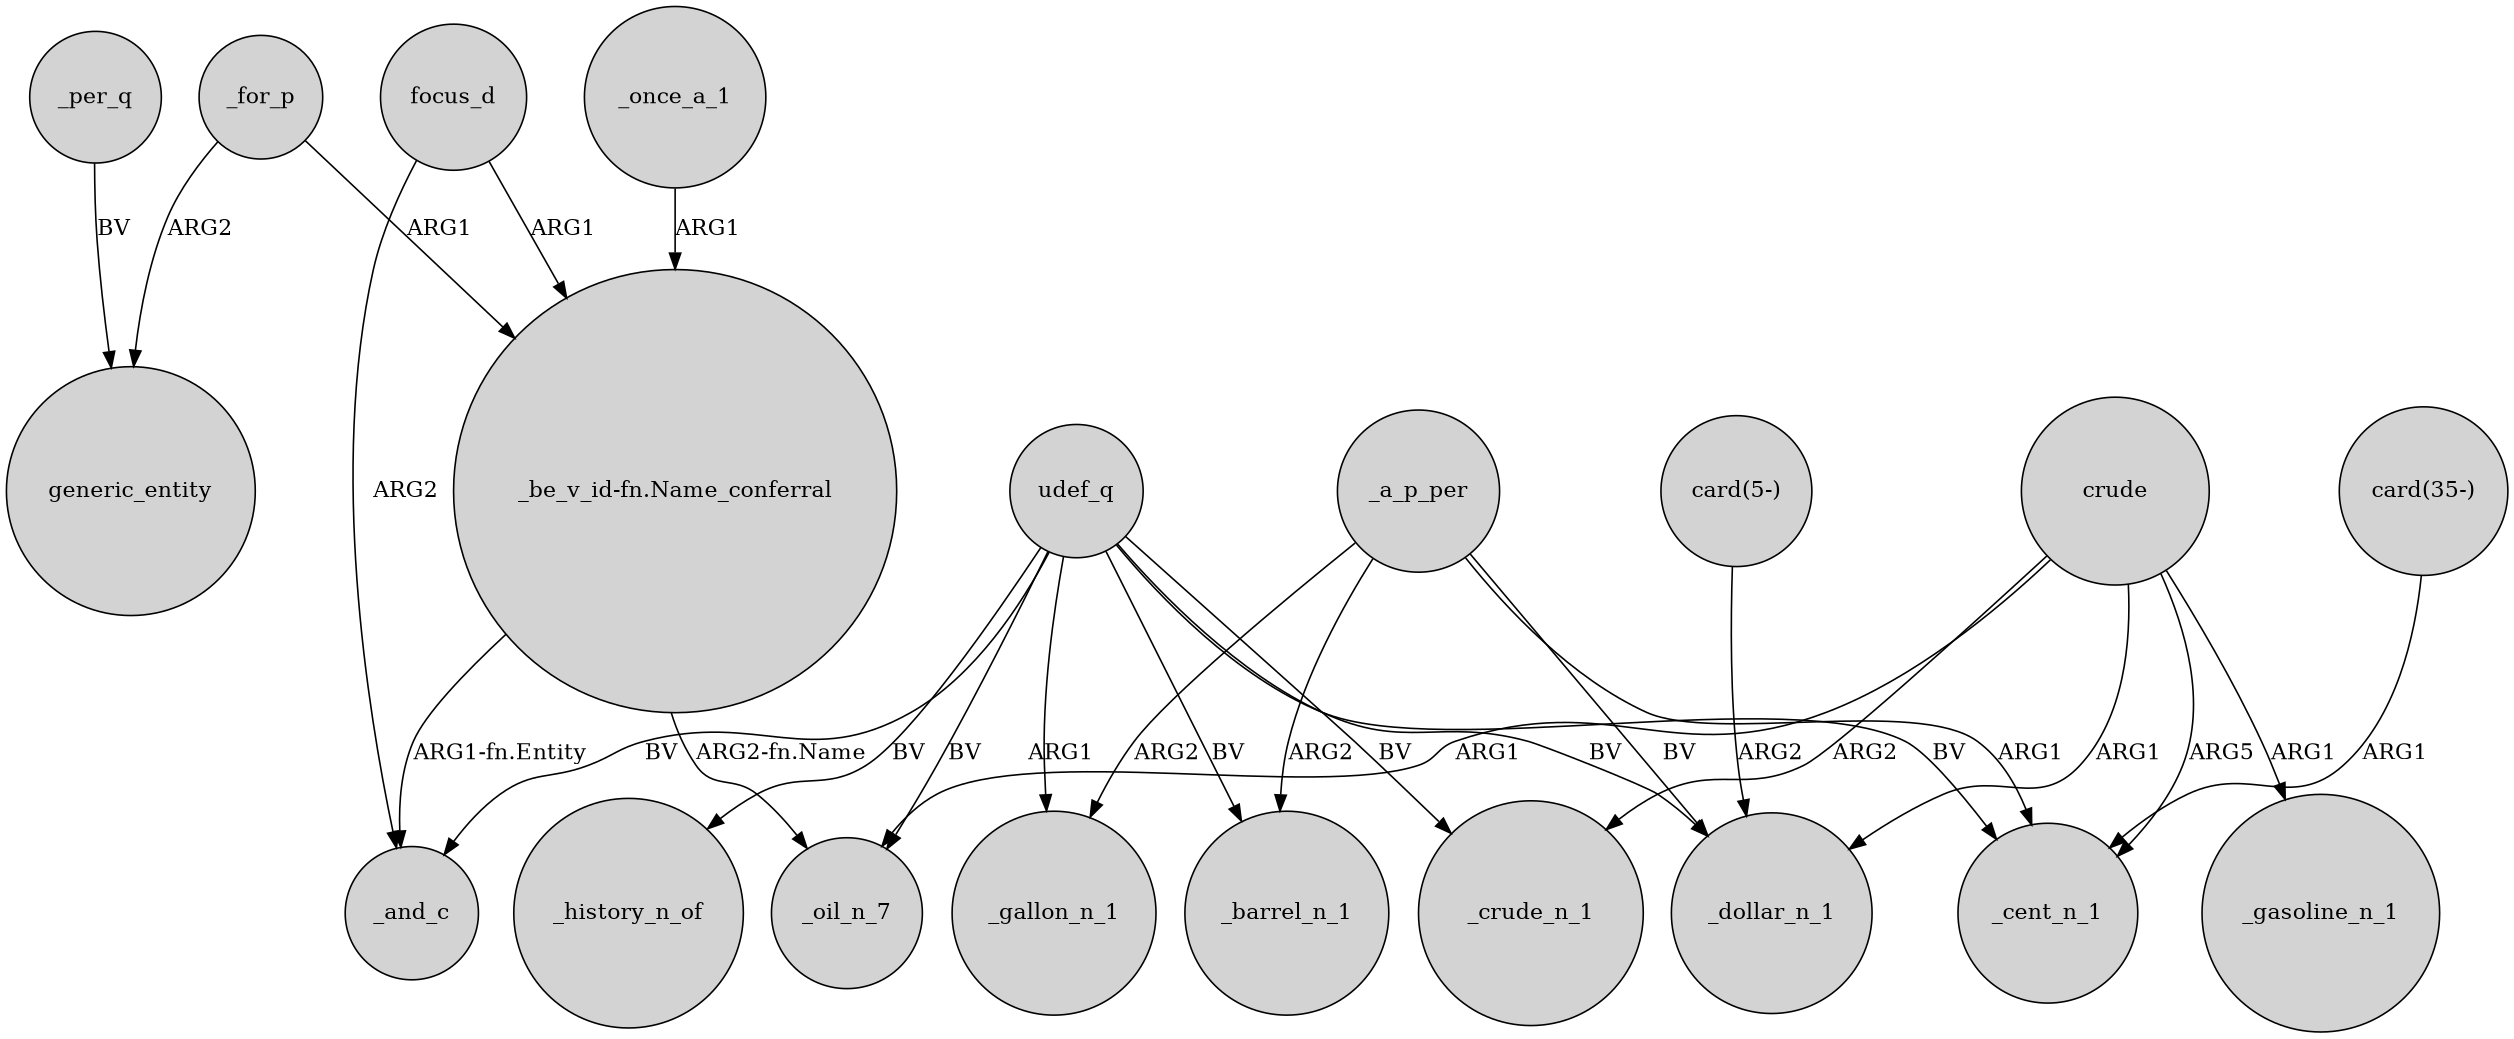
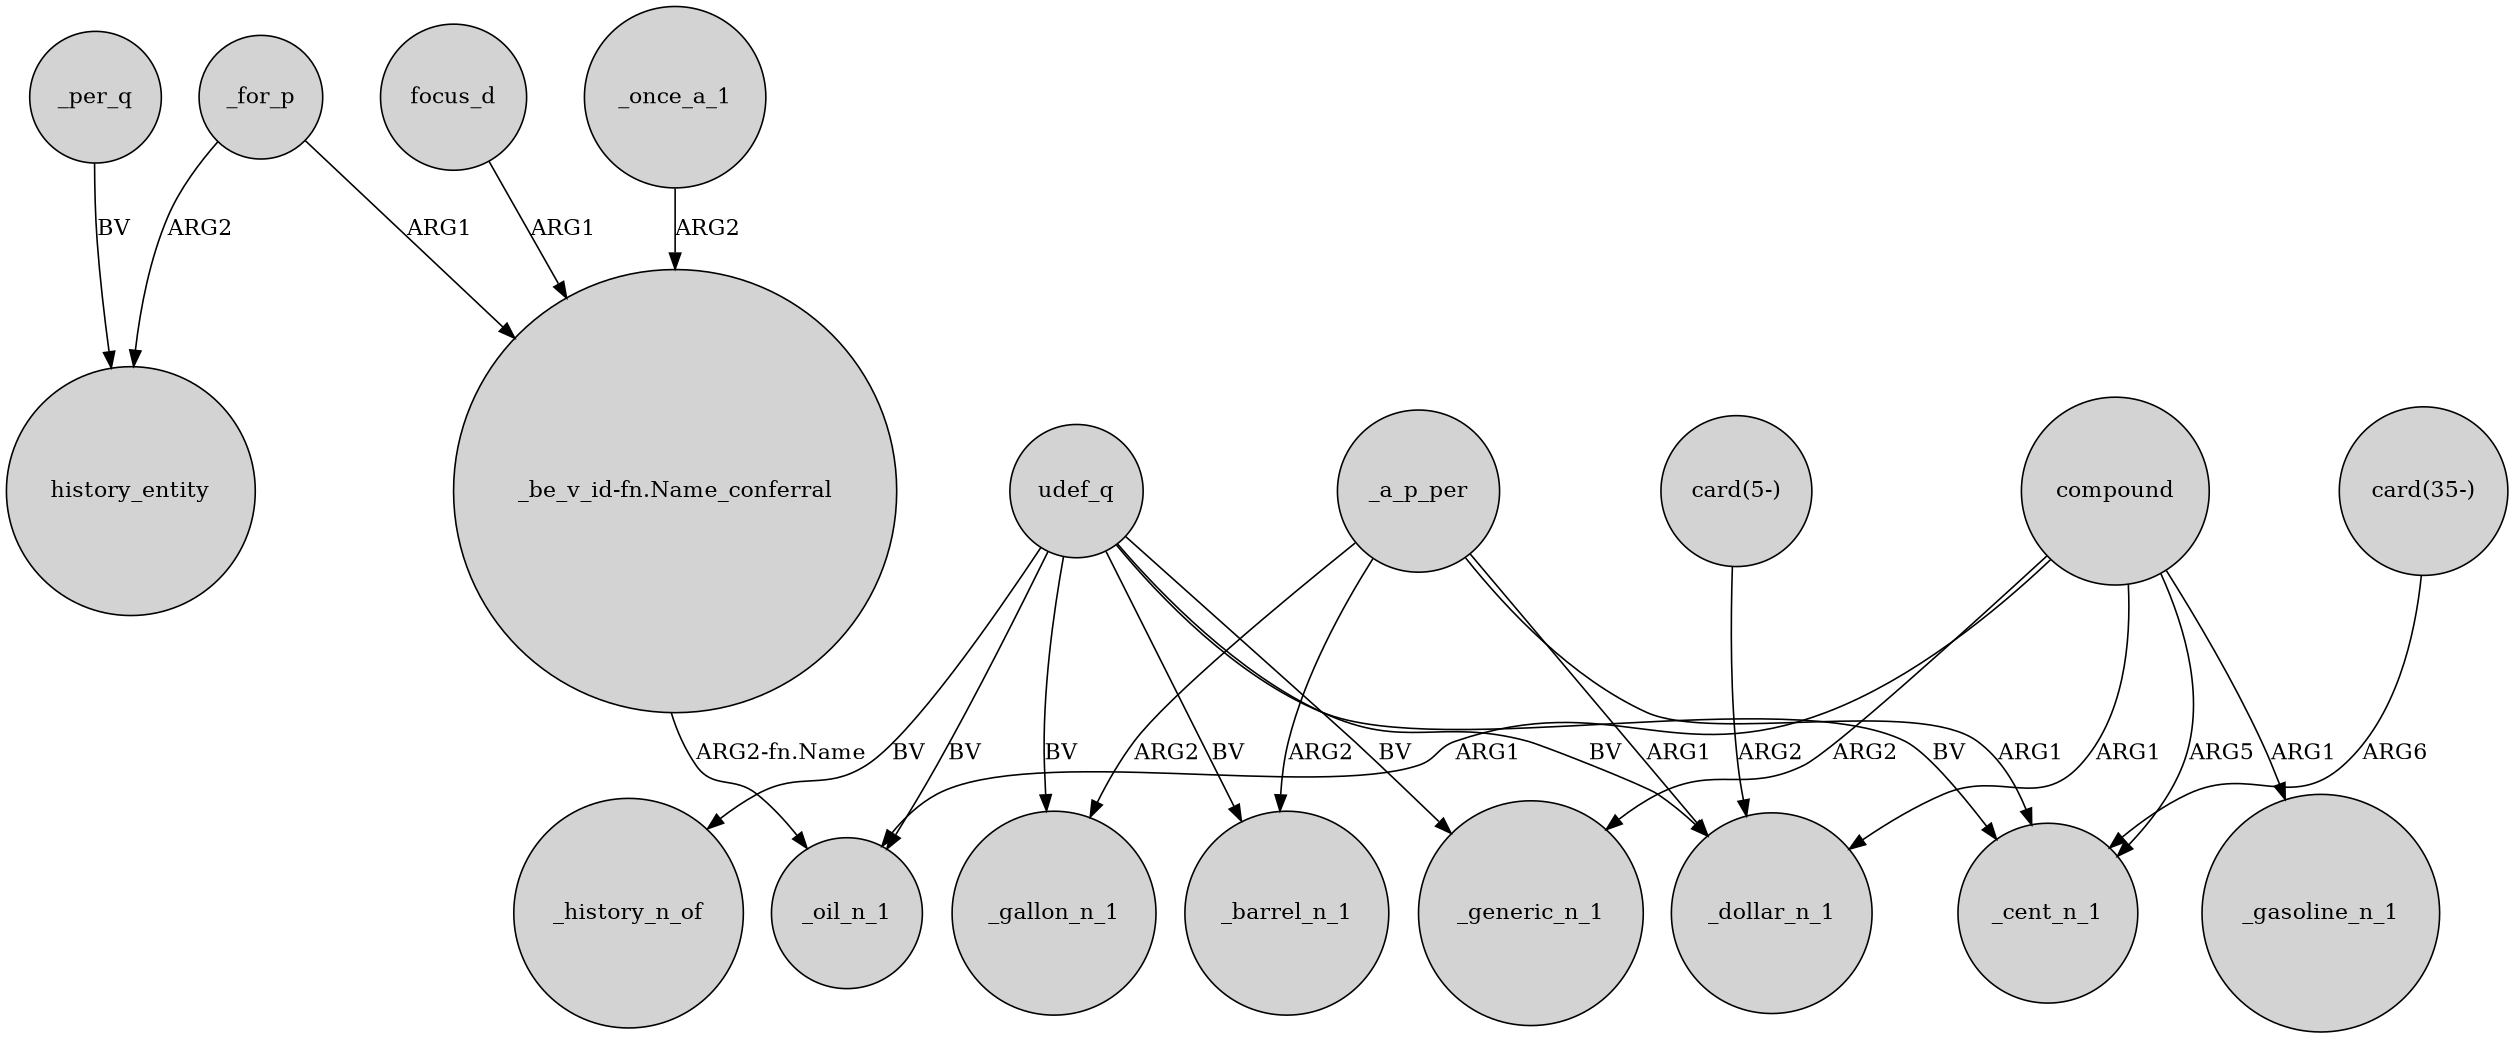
edge "_once_a_1" -> "_be_v_id-fn.Name_conferral": label "ARG1" -> "ARG2"
node "generic_entity": label "generic_entity" -> "history_entity"
node "crude": label "crude" -> "compound"
edge "udef_q" -> "_gallon_n_1": label "ARG1" -> "BV"
edge "_a_p_per" -> "_dollar_n_1": label "BV" -> "ARG1"
edge "card(35-)" -> "_cent_n_1": label "ARG1" -> "ARG6"
node "_and_c": removed
node "_oil_n_7": label "_oil_n_7" -> "_oil_n_1"
node "_crude_n_1": label "_crude_n_1" -> "_generic_n_1"
